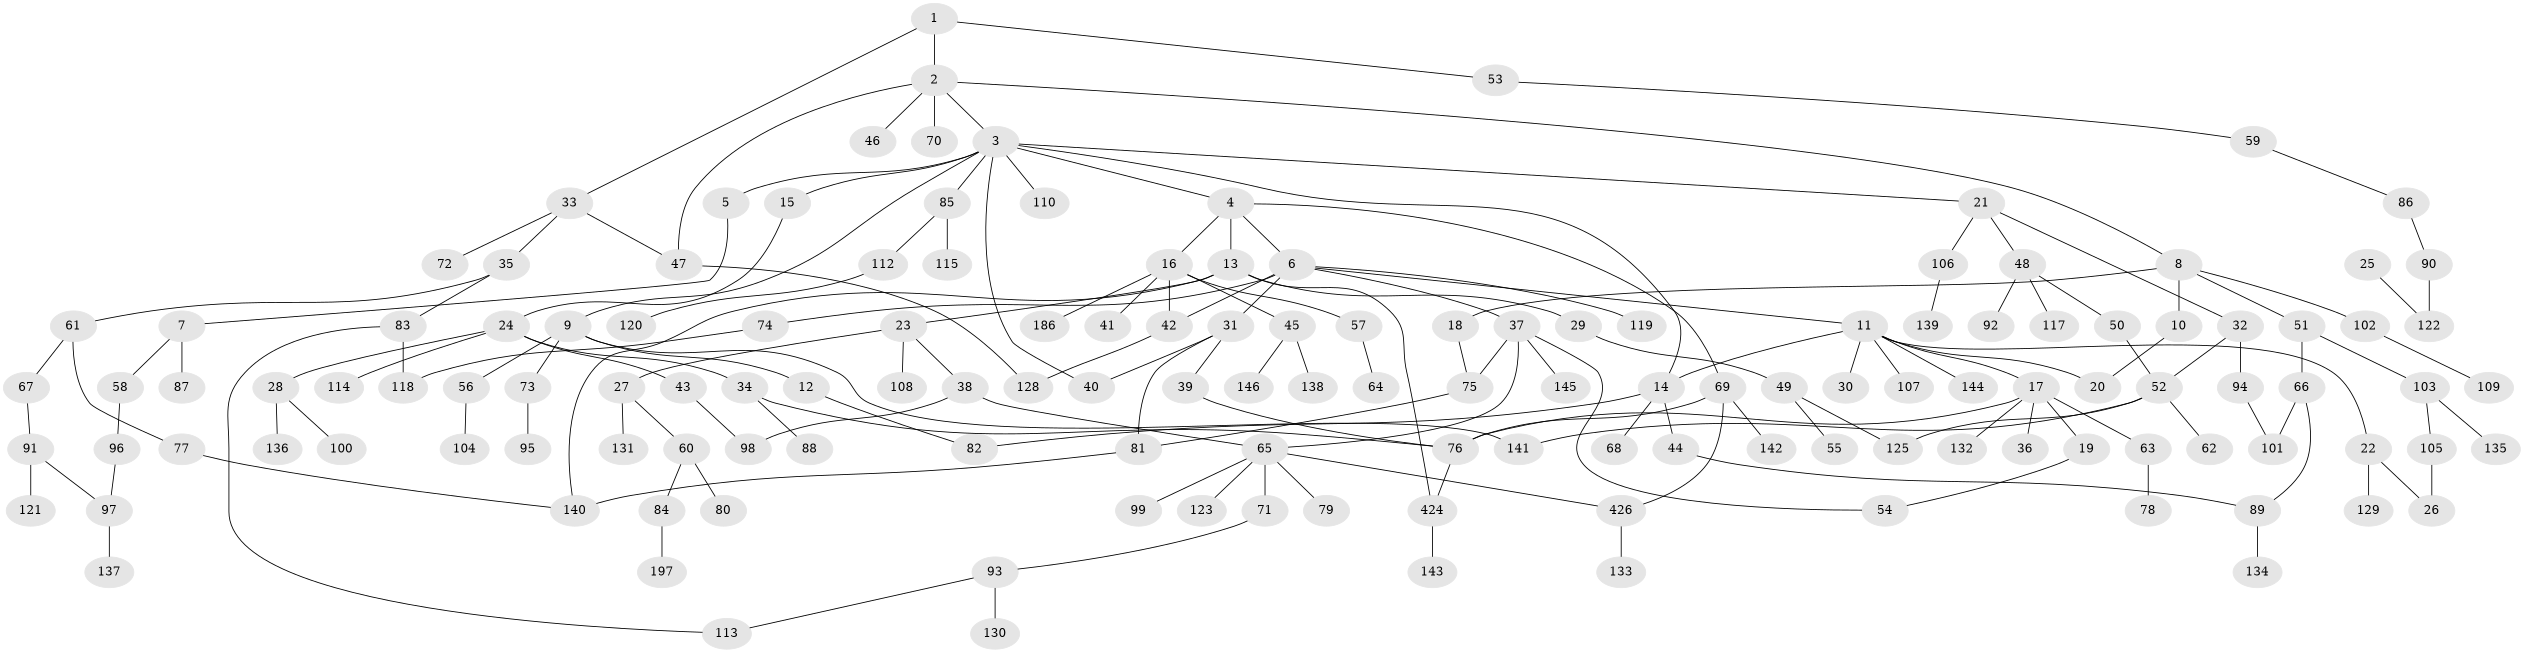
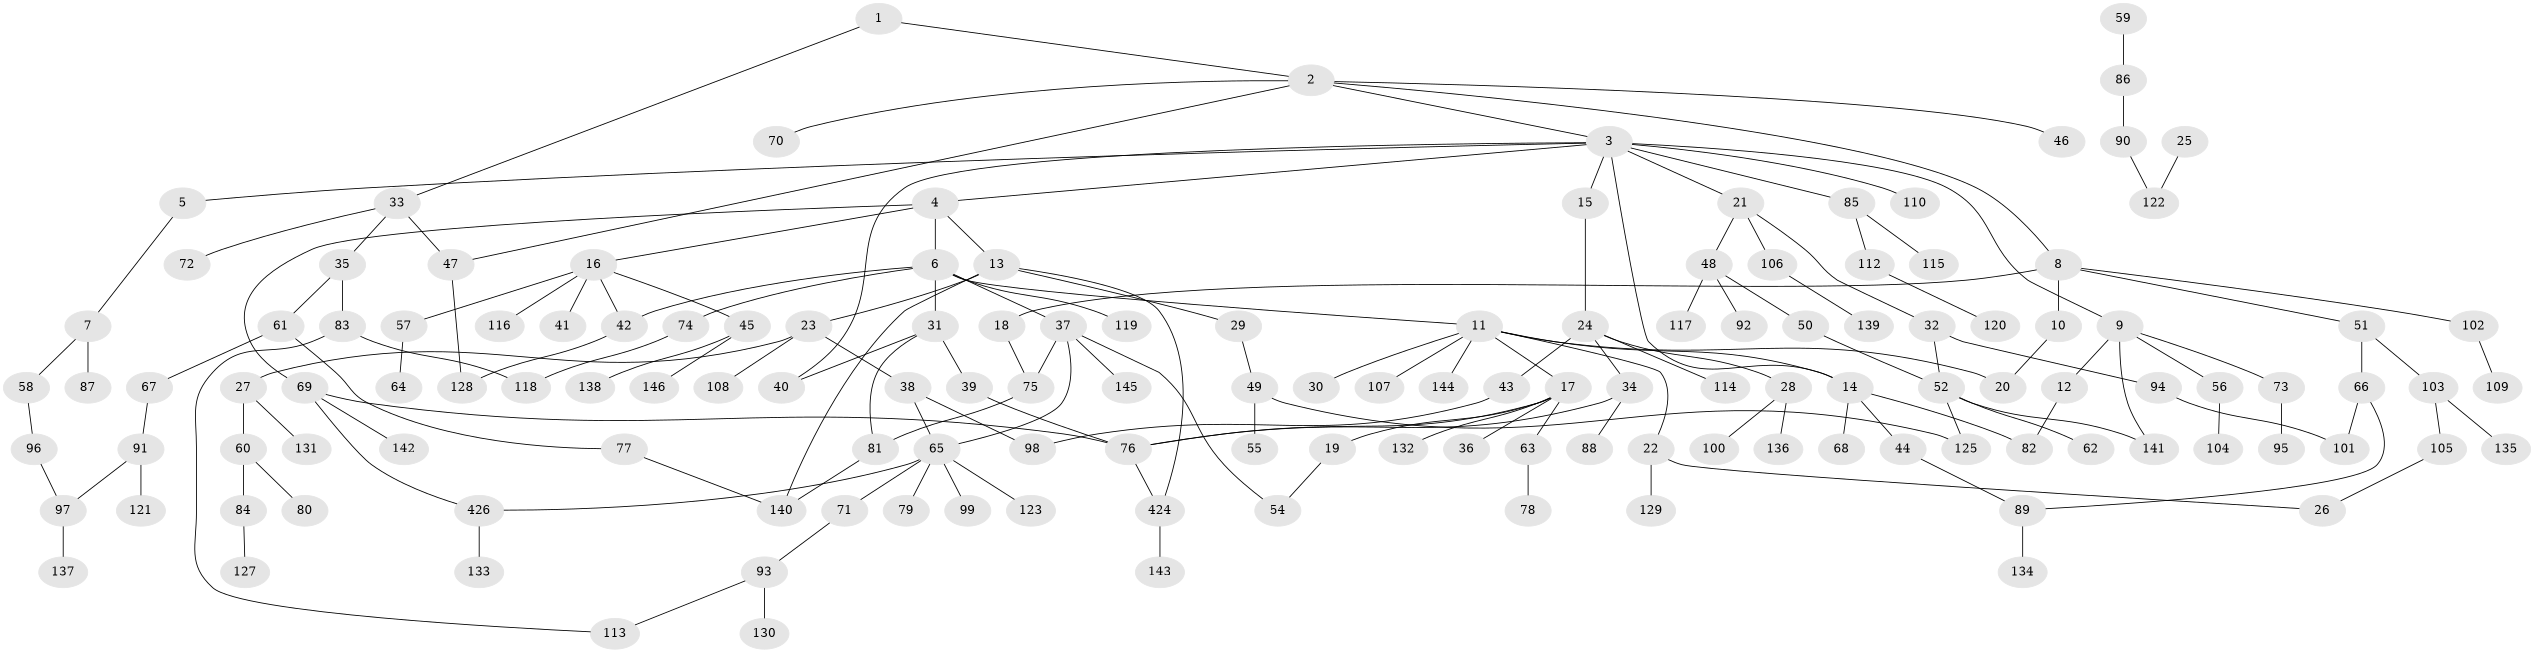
node "53": removed
node "186": label "186" -> "116"
node "197": label "197" -> "127"
